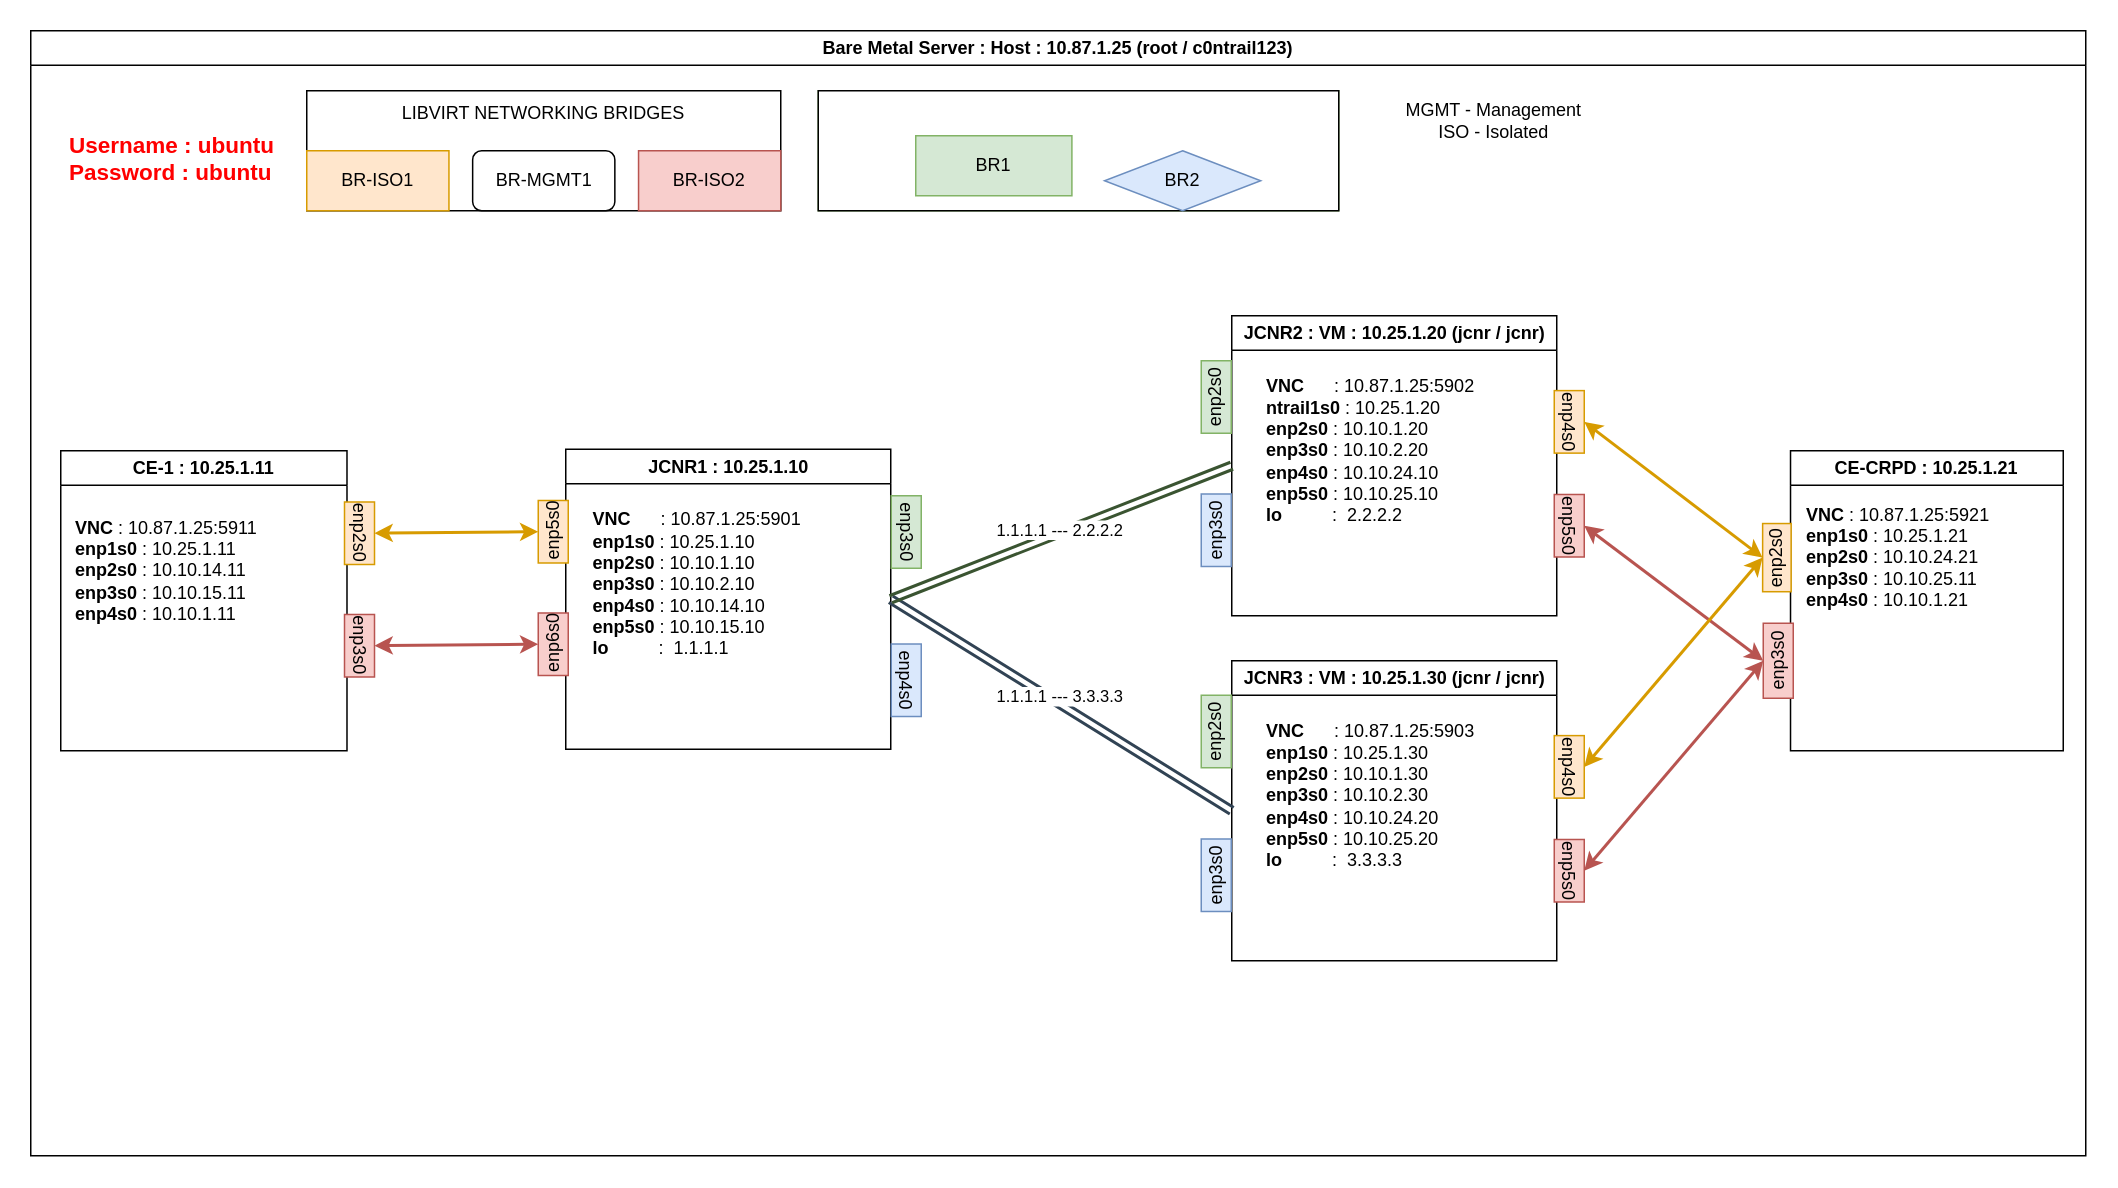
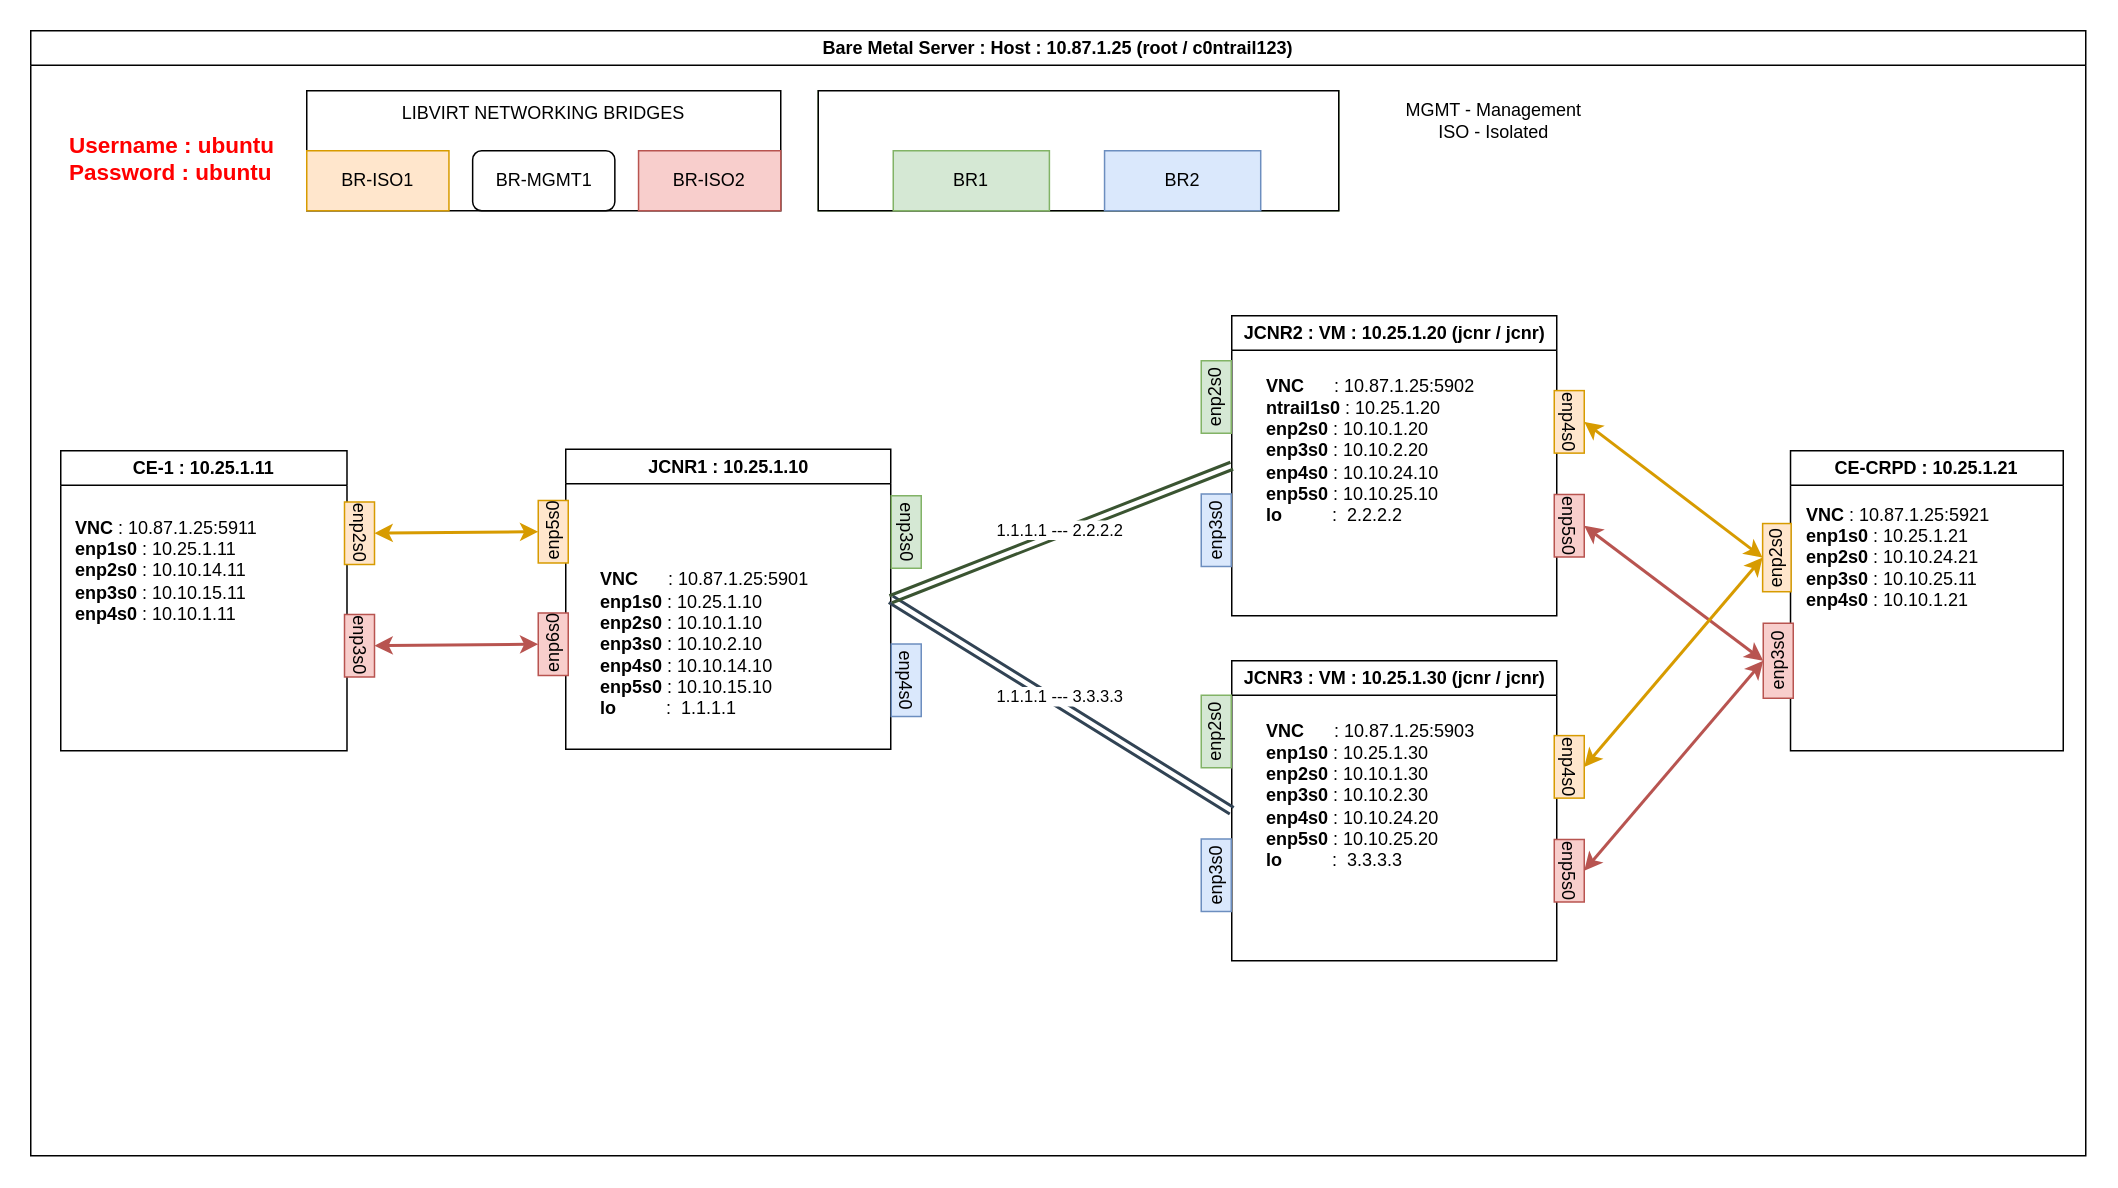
node "BR1": moved (994, 166) -> (971, 181)
node "BR2": shape diamond -> rectangle
node "VNC : 10.87.1.25:5901 enp1s0 : 10.25.1.10 enp2s0 : 10.10.1.10 enp3s0 : 10.10.2.10 enp4s0 : 10.10.14.10 enp5s0 : 10.10.15.10 lo : 1.1.1.1": moved (710, 584) -> (717, 644)
